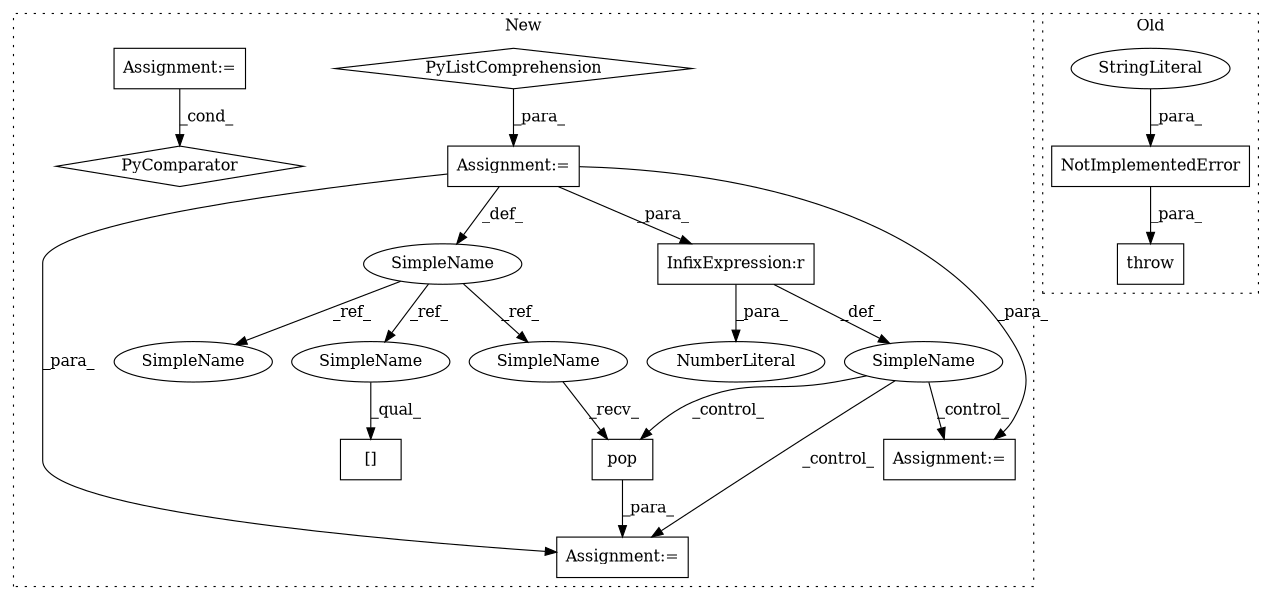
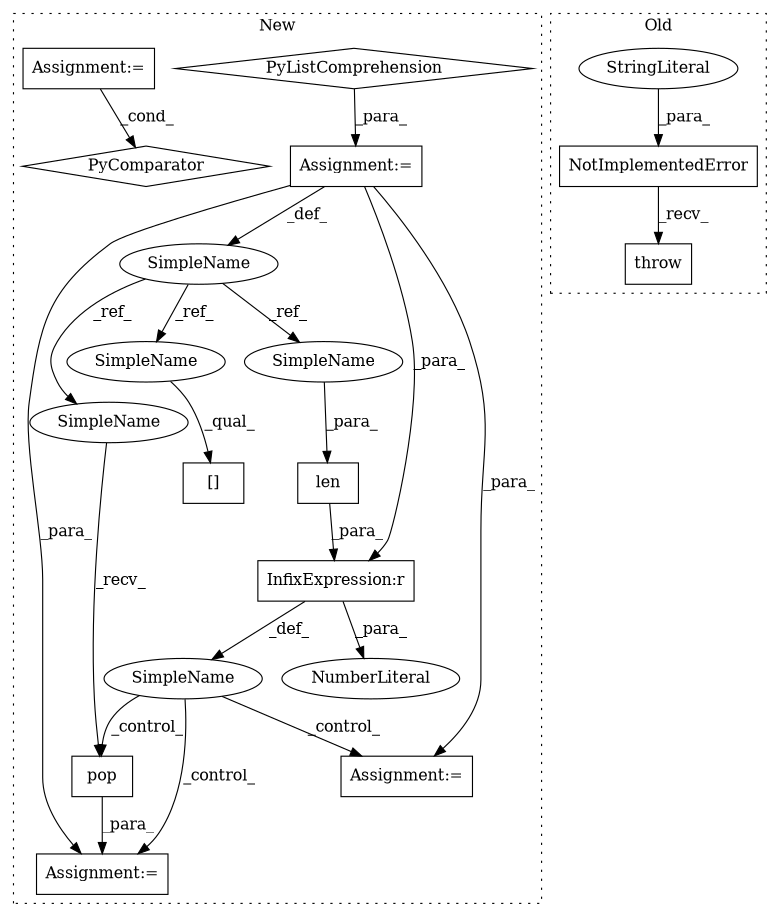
edge "NotImplementedError" -> "throw": label "_para_" -> "_recv_"
node "len": added
